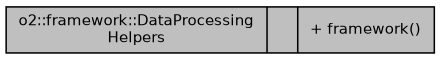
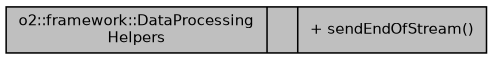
node "o2::framework::DataProcessing": text "+ framework()" -> "+ sendEndOfStream()"
